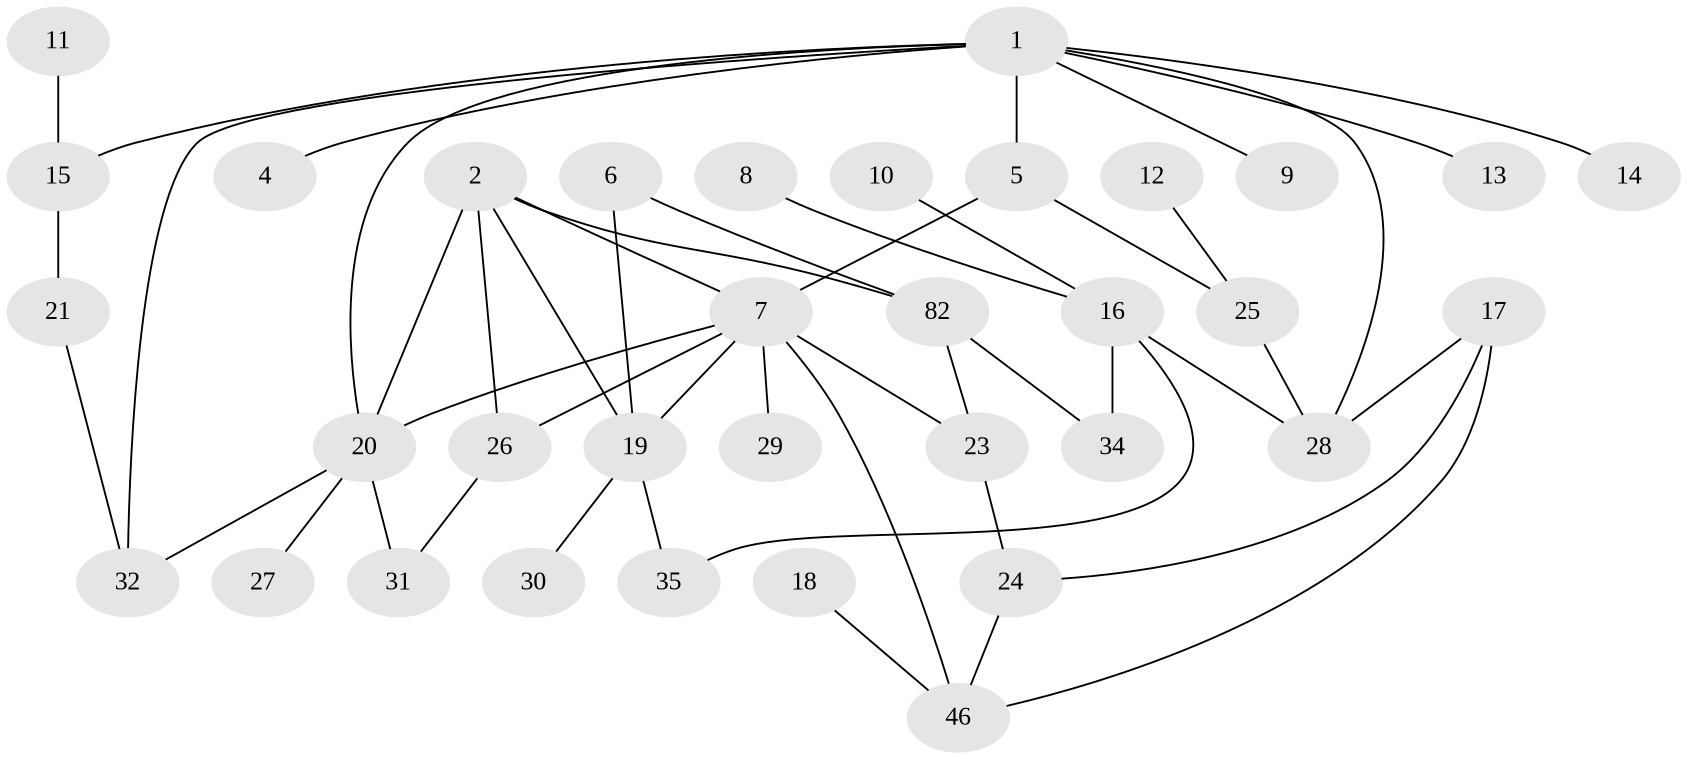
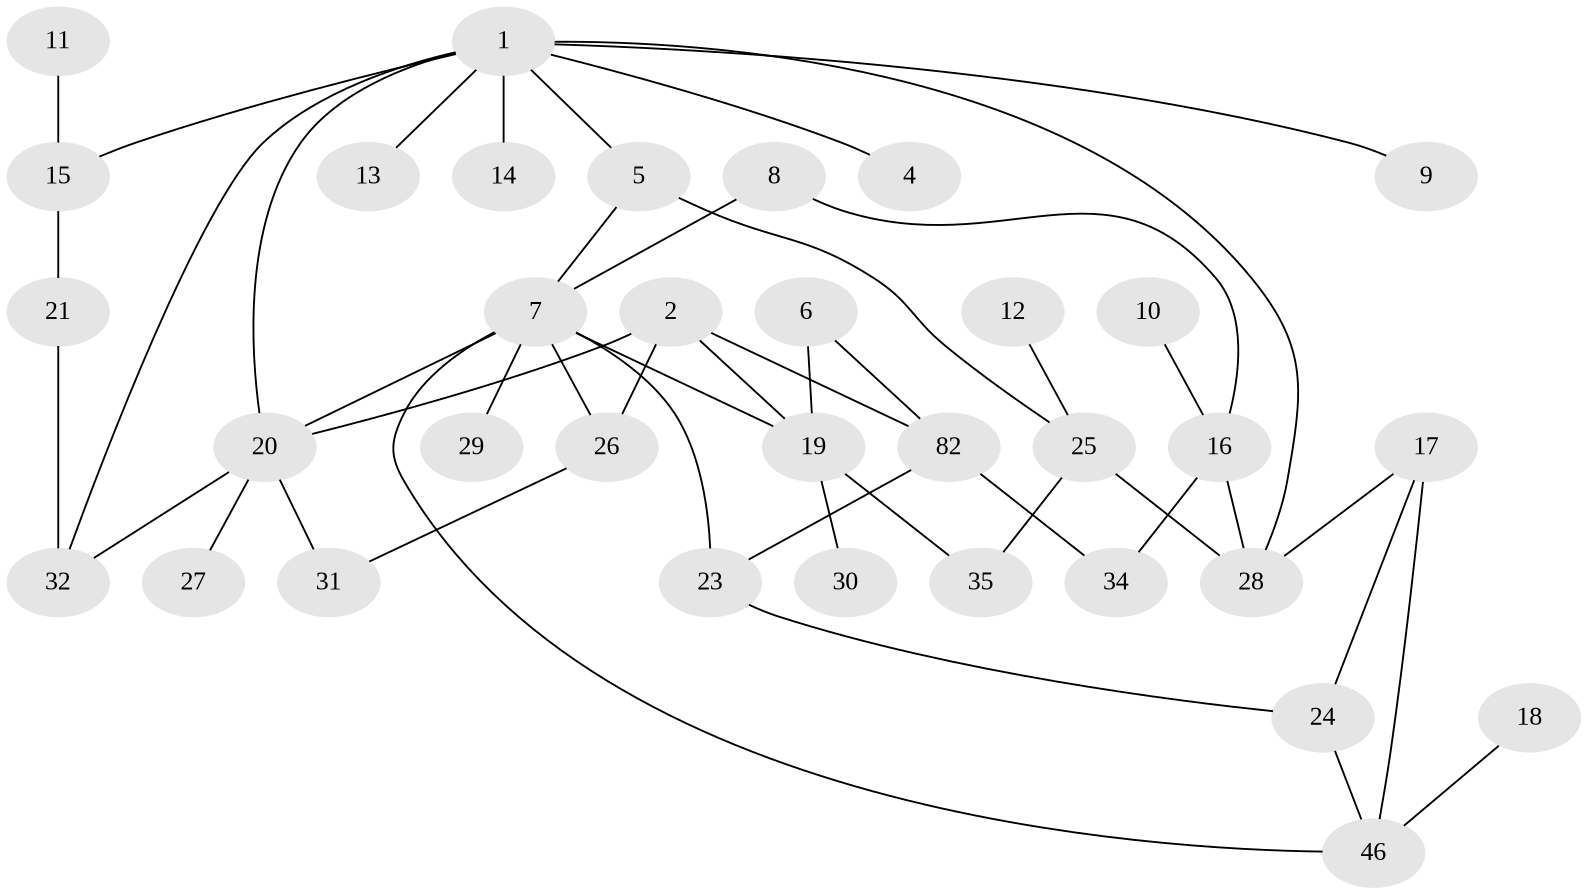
edge "2" -- "7": now "8" -- "7"
edge "16" -- "35": now "25" -- "35"
